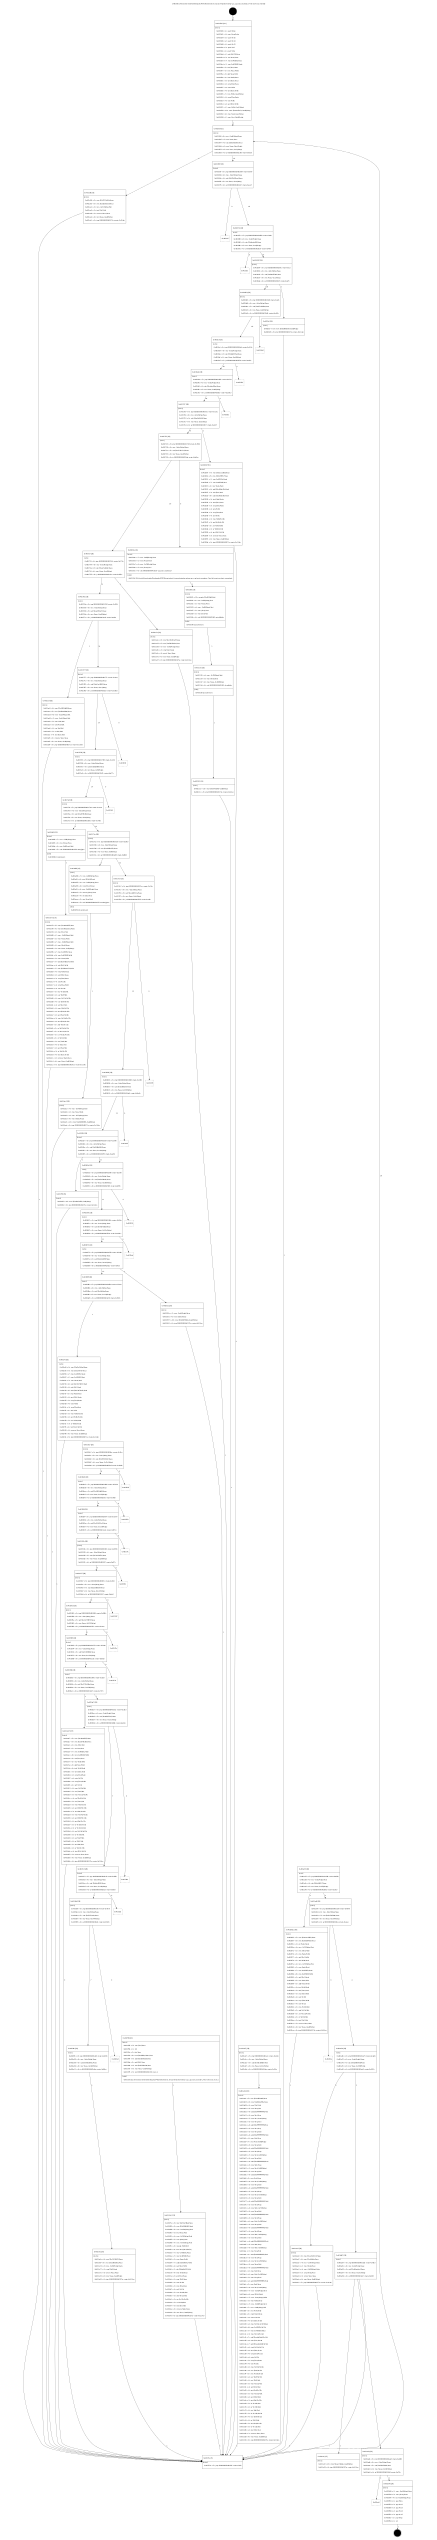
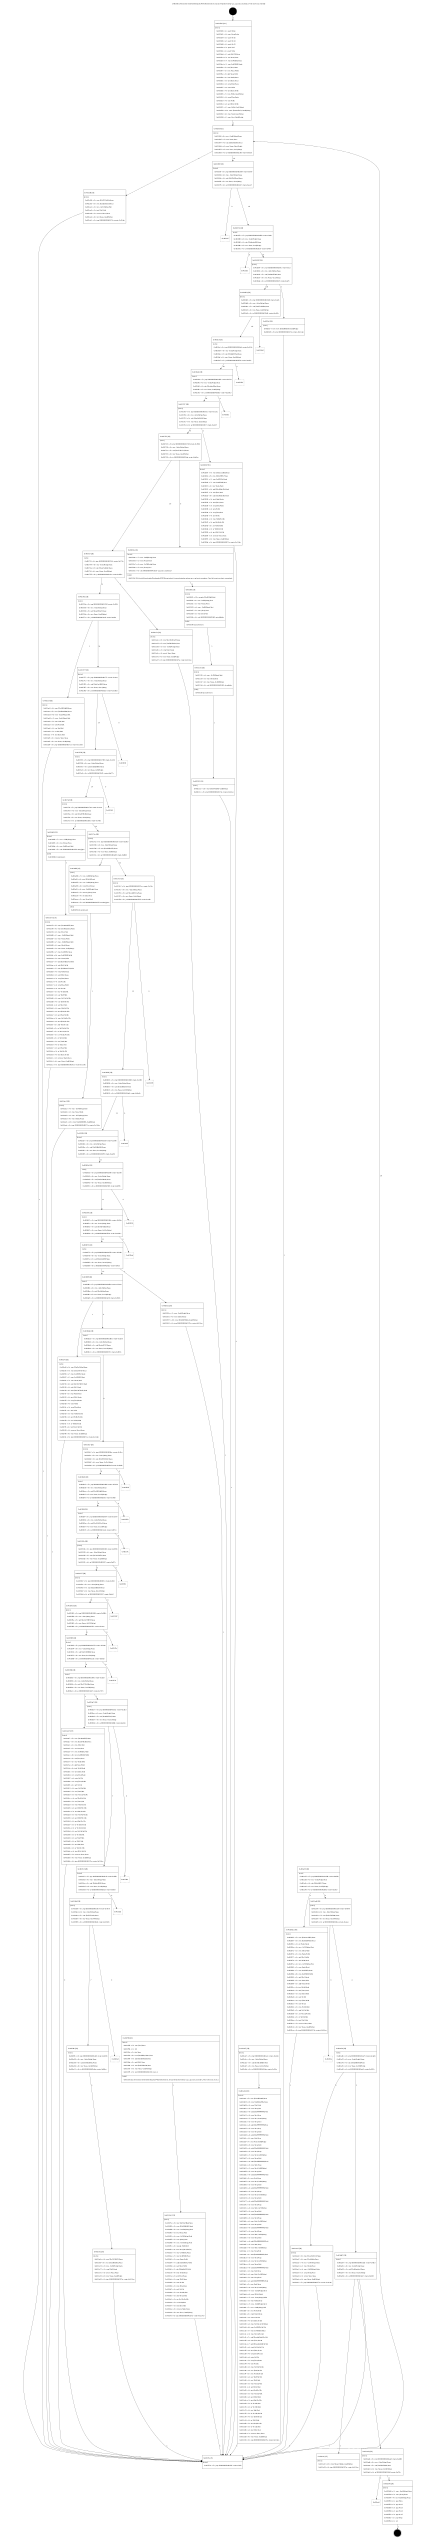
node "0x401ff8 [15]": removed
node "0x4018ab [28]": added
